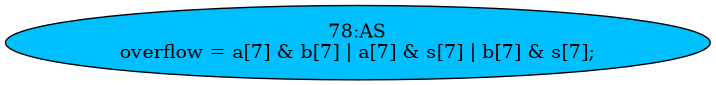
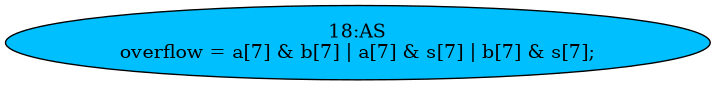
node "78:AS overflow = a[7] & b[7] | a[7] & s[7] | b[7] & s[7];": label "78:AS overflow = a[7] & b[7] | a[7] & s[7] | b[7] & s[7];" -> "18:AS overflow = a[7] & b[7] | a[7] & s[7] | b[7] & s[7];"
